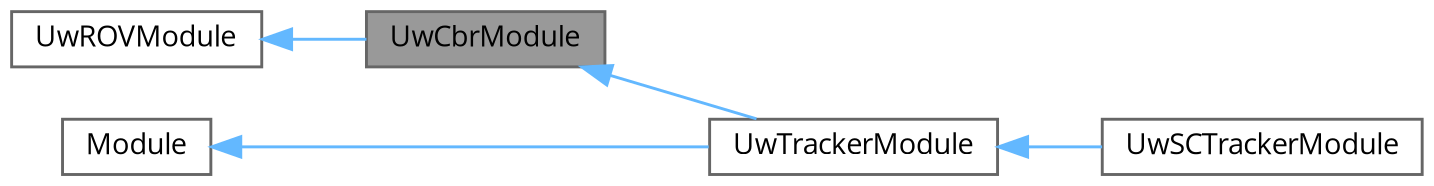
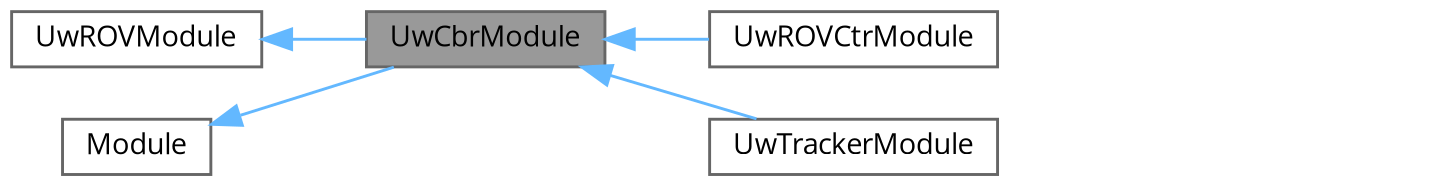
node "UwROVCtrModule": added
edge "UwTrackerModule" -> "Module": now "UwCbrModule" -> "Module"
node "UwSCTrackerModule": removed
